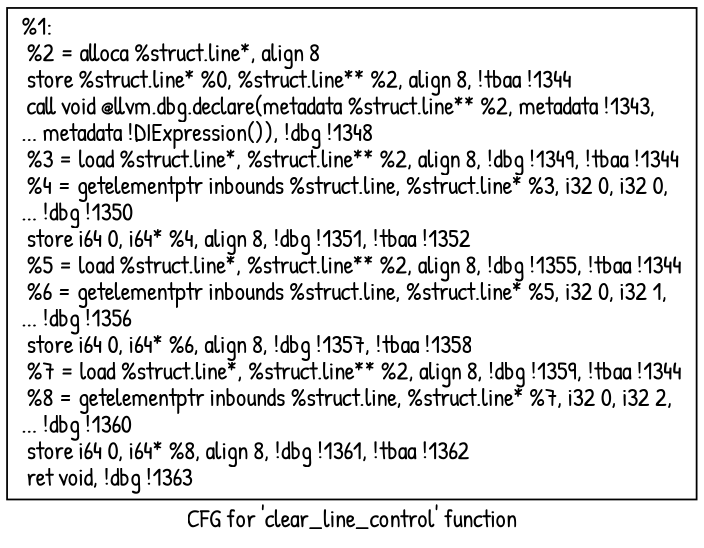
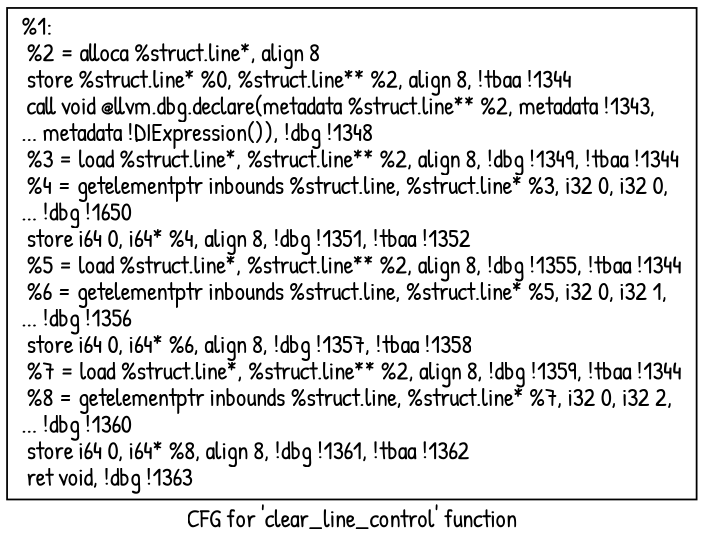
node "%1:": text "... !dbg !1350" -> "... !dbg !1650"
